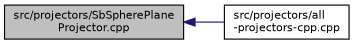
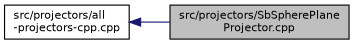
edge "src/projectors/all -projectors-cpp.cpp" -> "src/projectors/SbSpherePlane Projector.cpp": reversed
